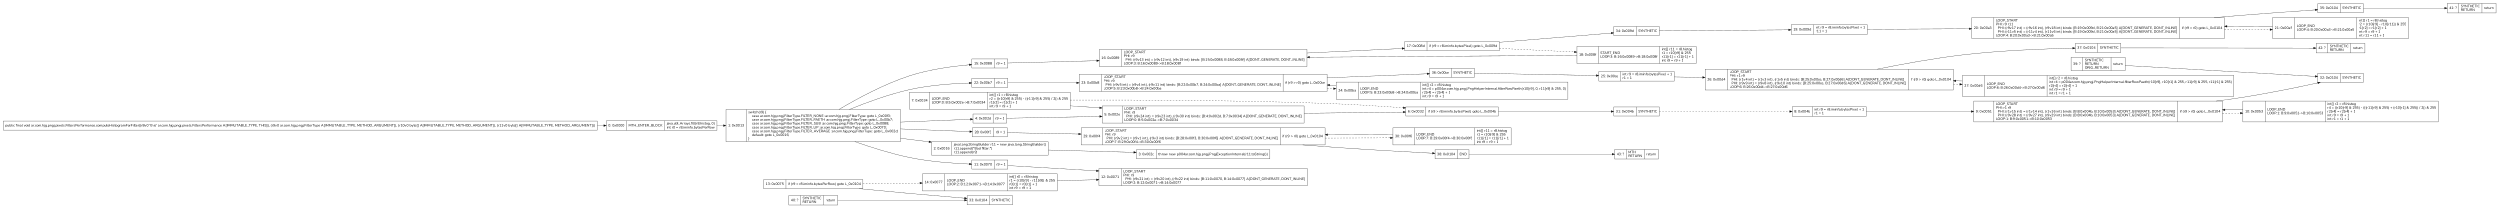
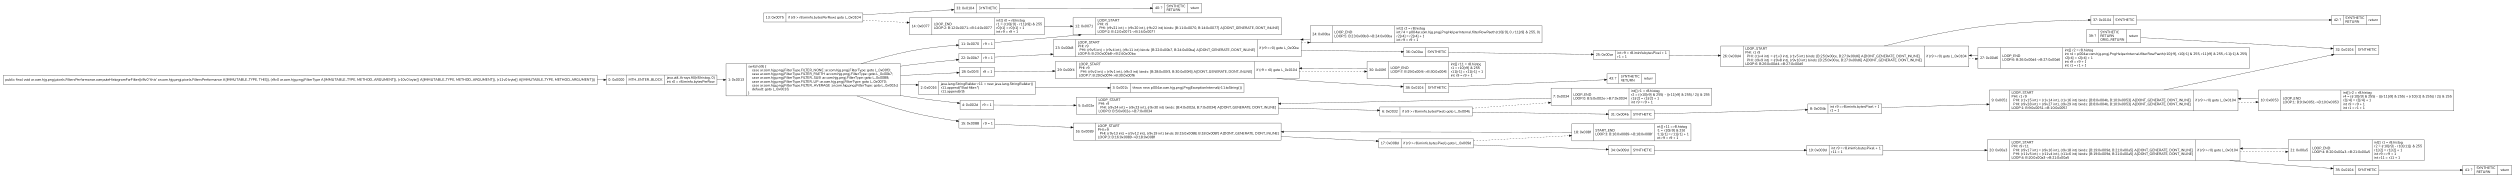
edge "7: 0x0034" -> "6: 0x0032": reversed
edge "31: 0x004b" -> "8: 0x004b": style dashed -> solid
node "43: ?": text "MTH" -> "SYNTHETIC"
node "38: 0x0104": text "END" -> "SYNTHETIC"
edge "40: ?" -> "33: 0x0104": reversed
